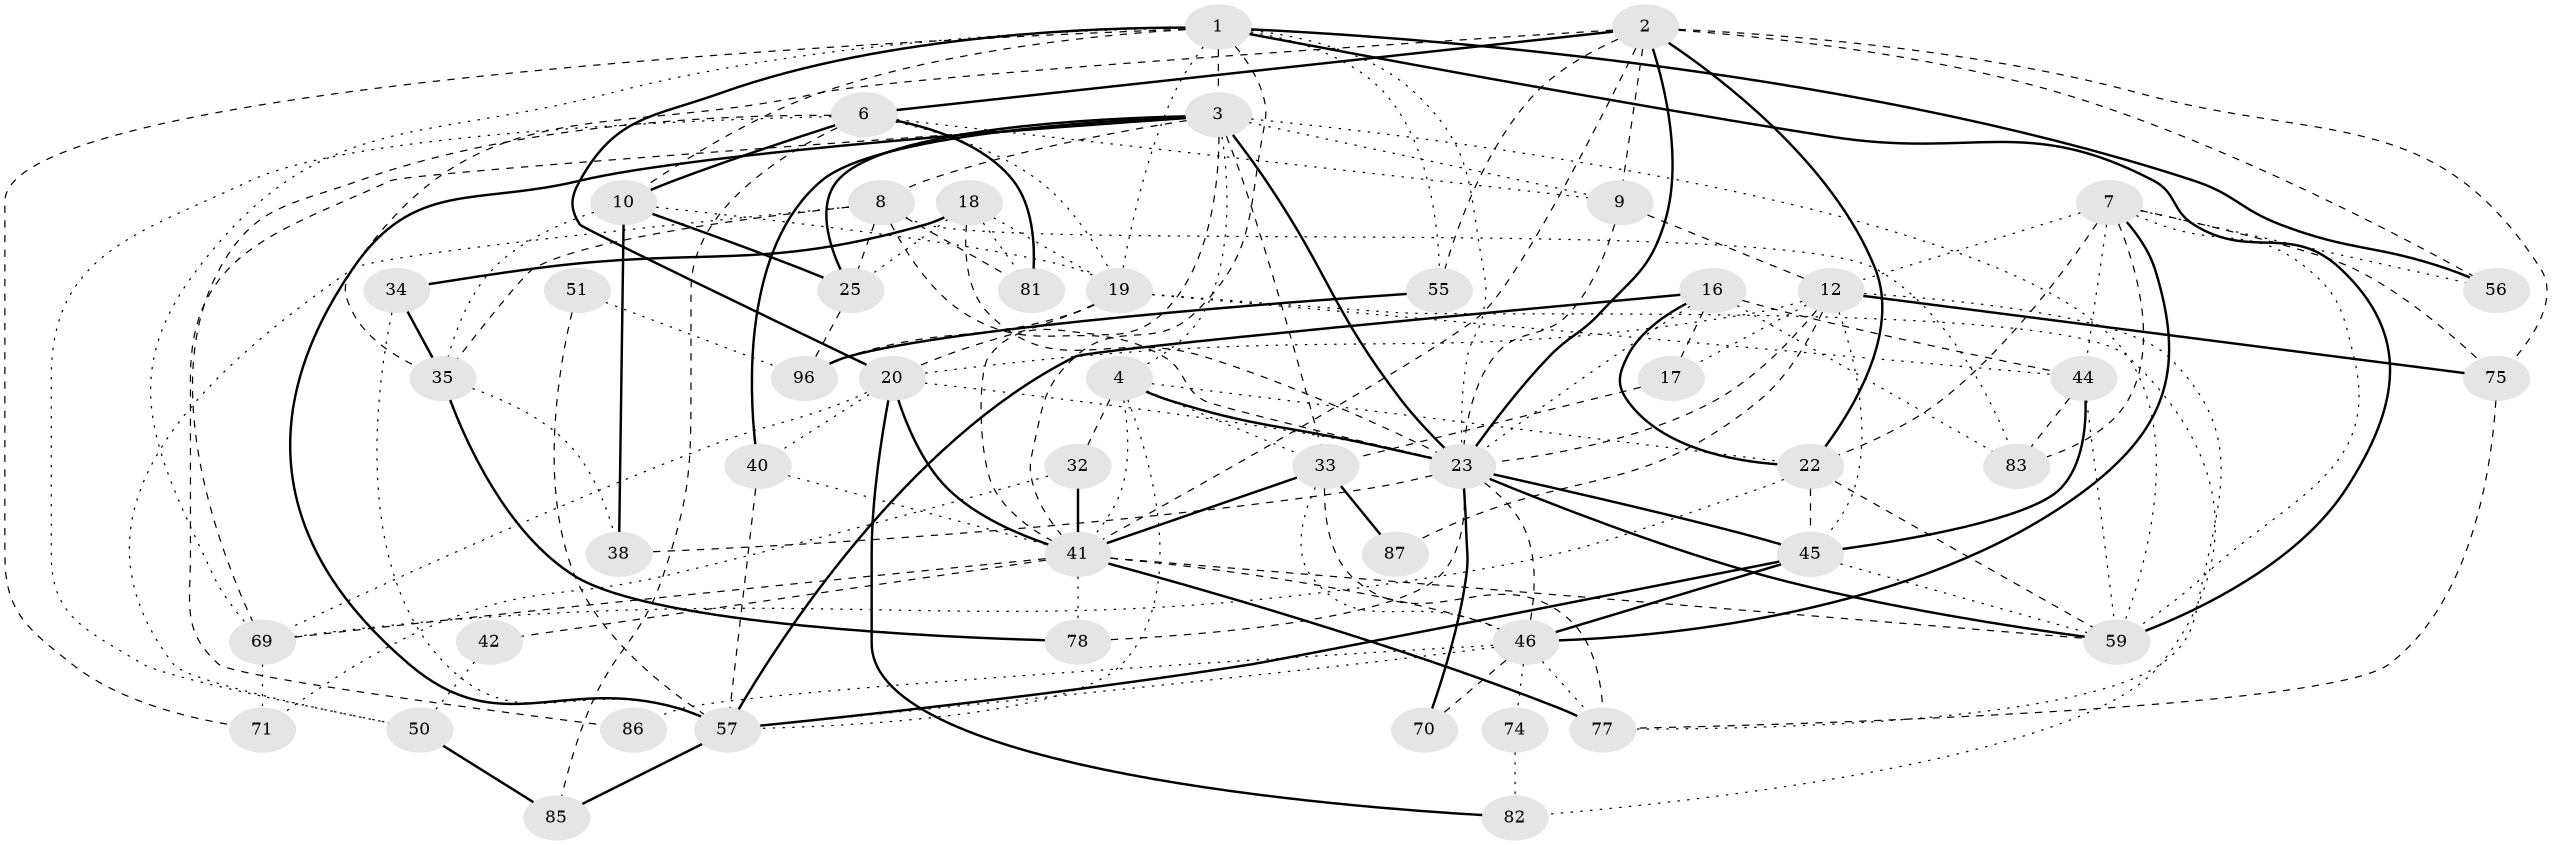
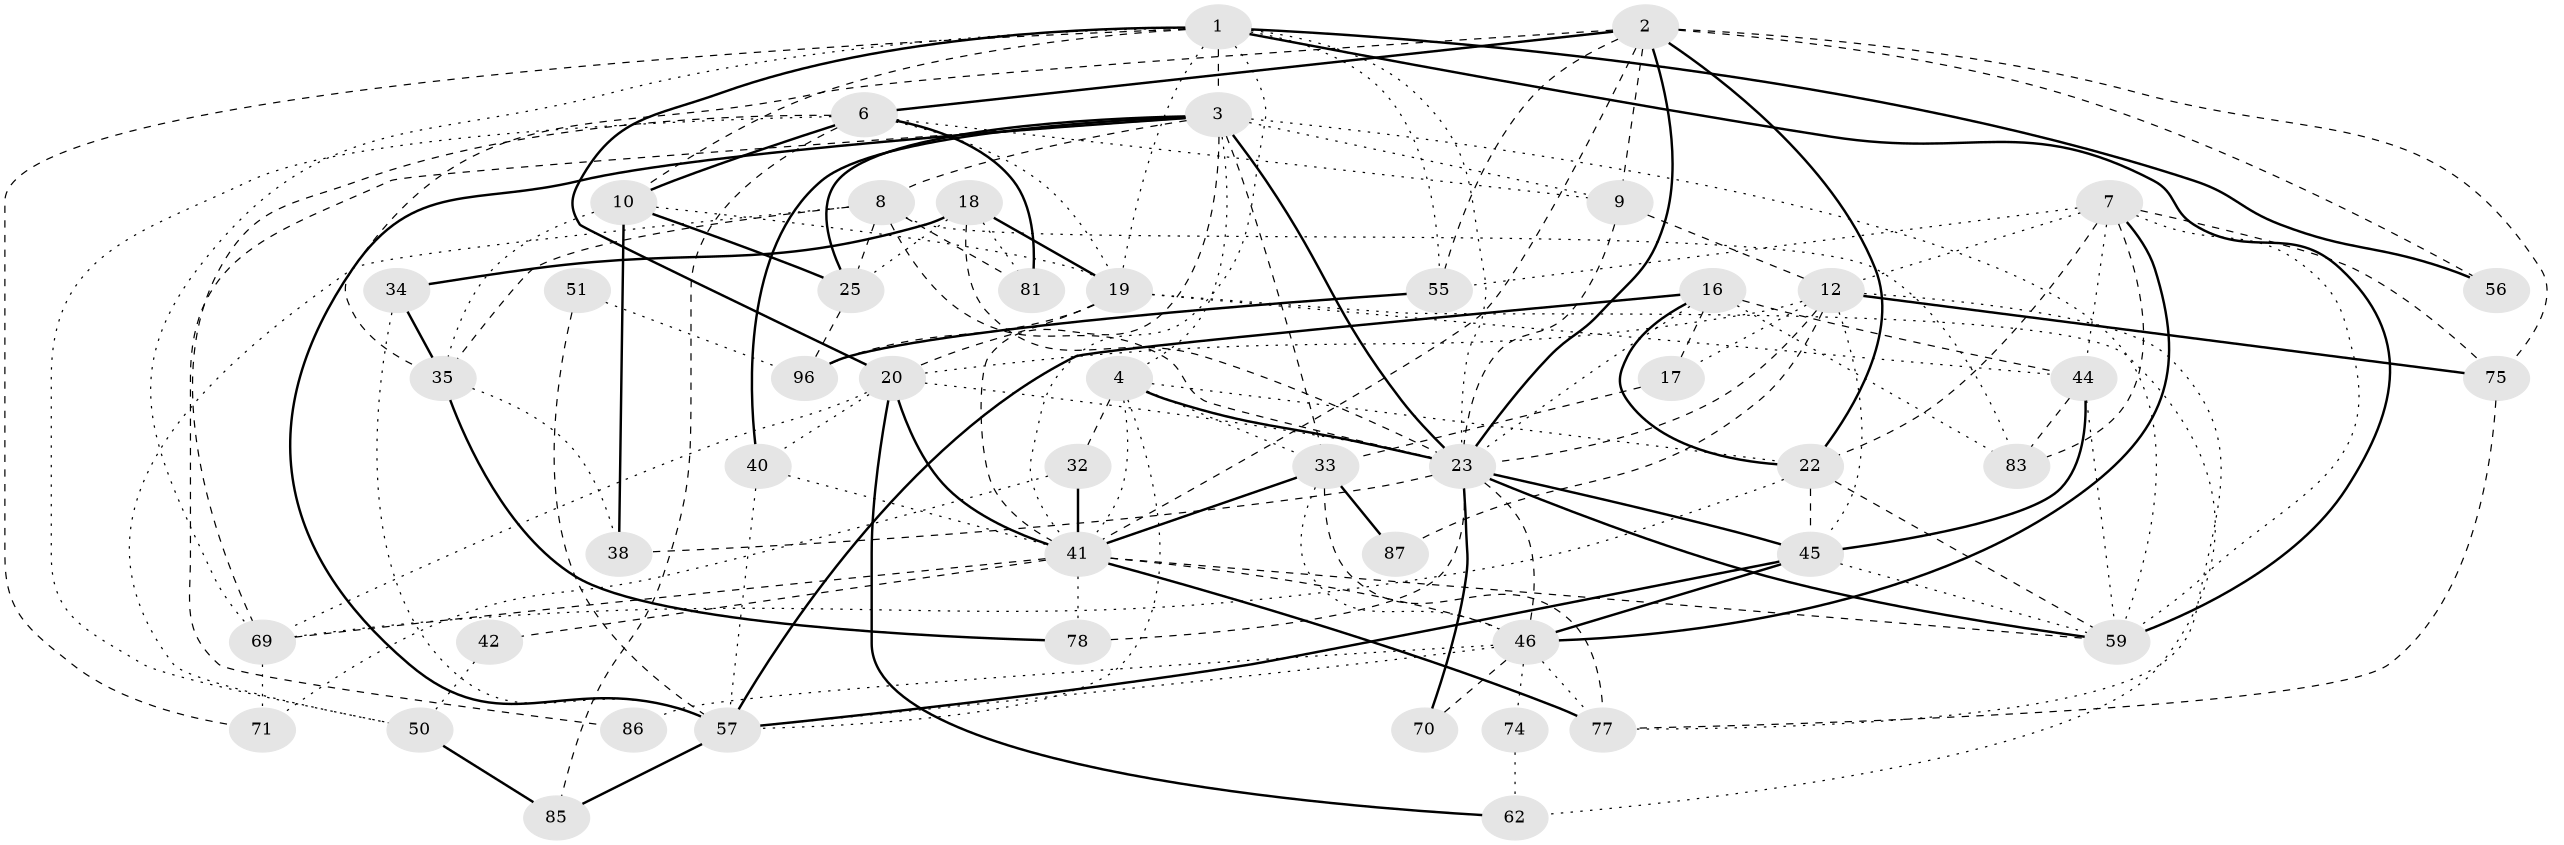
edge "18" -- "19": style dotted -> bold
edge "7" -- "56": now "7" -- "55"
edge "1" -- "41": style dashed -> dotted
edge "40" -- "57": style dashed -> dotted
node "82": label "82" -> "62"
